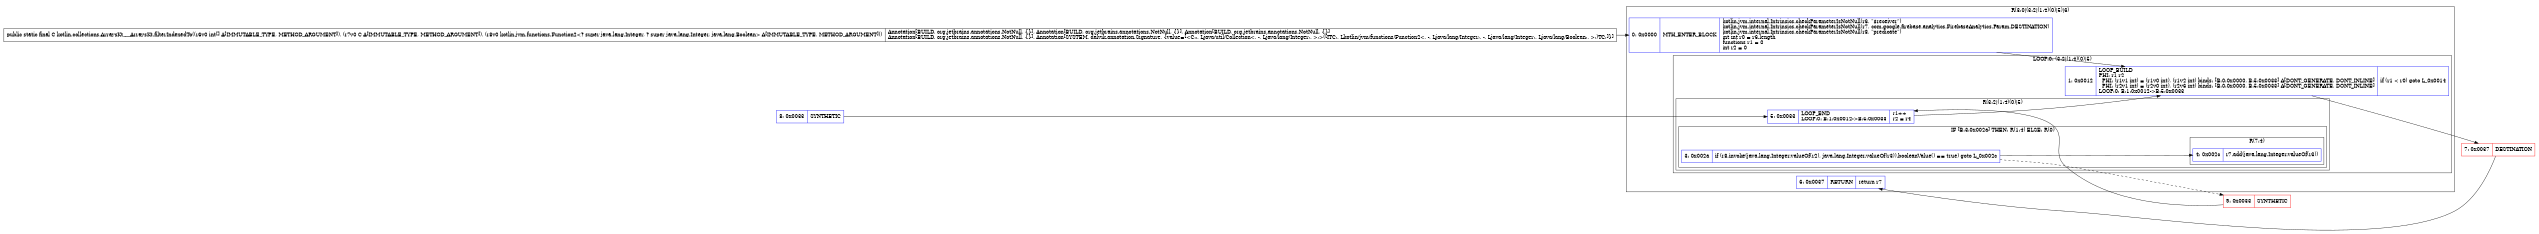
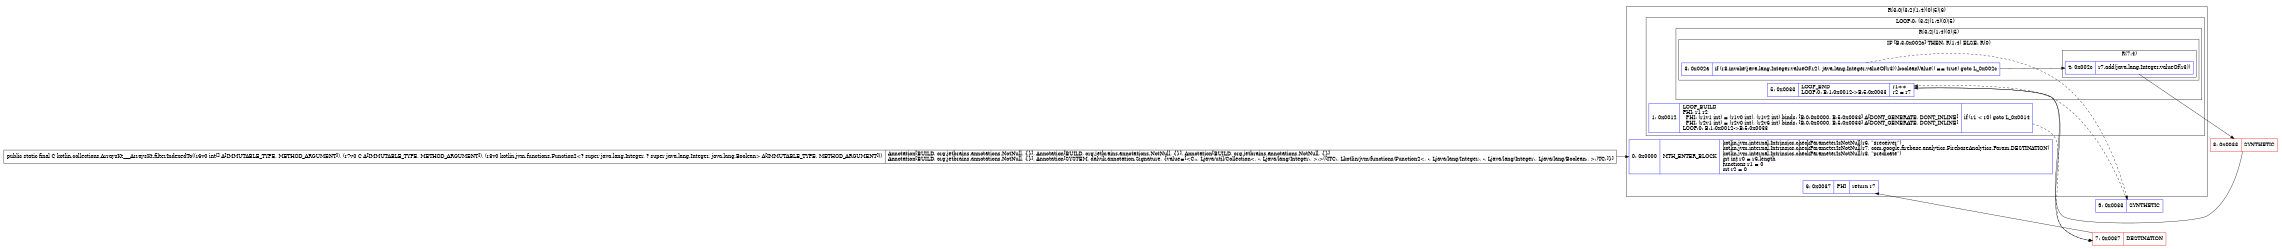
edge "0: 0x0000" -> "1: 0x0012": removed
edge "4: 0x002c" -> "8: 0x0033": added
edge "5: 0x0033" -> "1: 0x0012": now "5: 0x0033" -> "7: 0x0037"
node "8: 0x0033": color blue -> red
edge "1: 0x0012" -> "7: 0x0037": style solid -> dashed
node "5: 0x0033": text "r2 = r4" -> "r2 = r7"
edge "9: 0x0033" -> "5: 0x0033": style solid -> dashed
node "6: 0x0037": text "RETURN" -> "PHI"
node "9: 0x0033": color red -> blue
